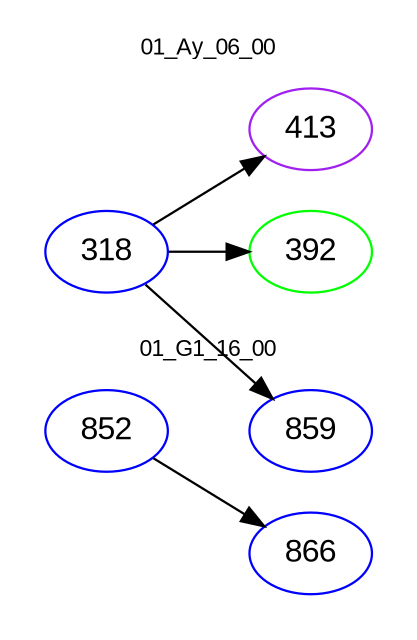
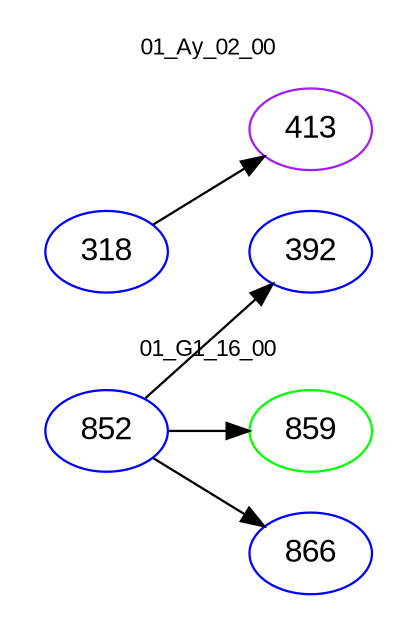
cluster "01_Ay_06_00": label "01_Ay_06_00" -> "01_Ay_02_00"
edge "318" -> "392": now "852" -> "392"
node "392": color green -> blue
edge "318" -> "859": now "852" -> "859"
node "859": color blue -> green
